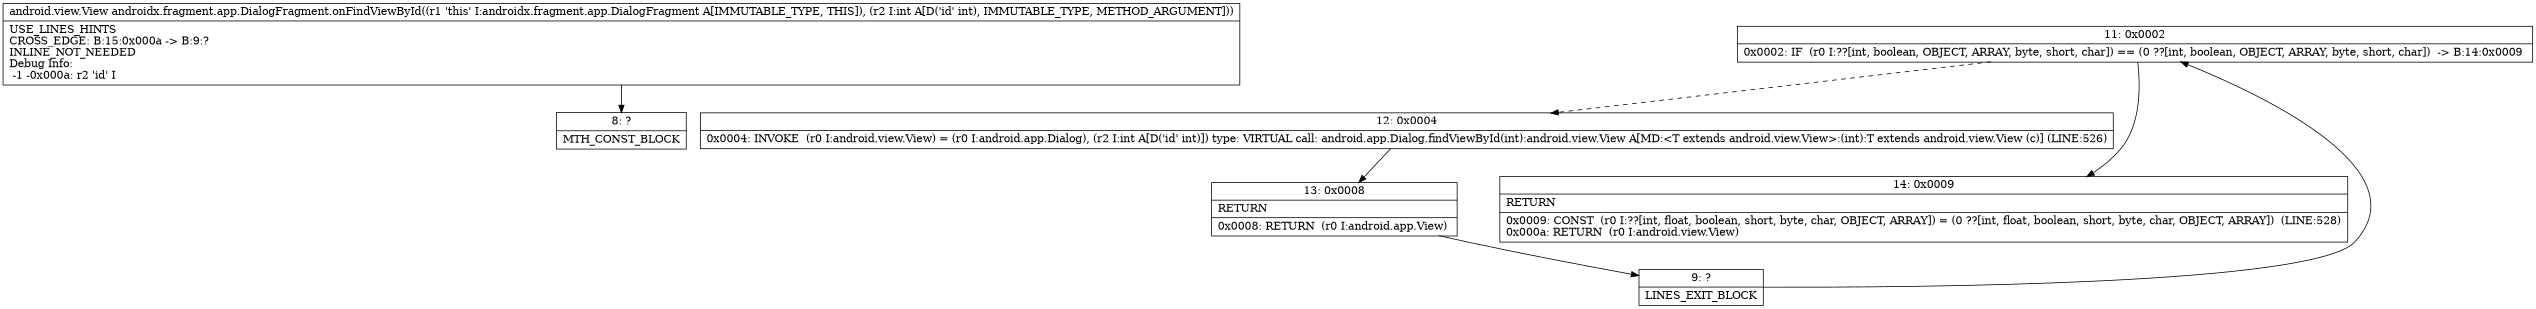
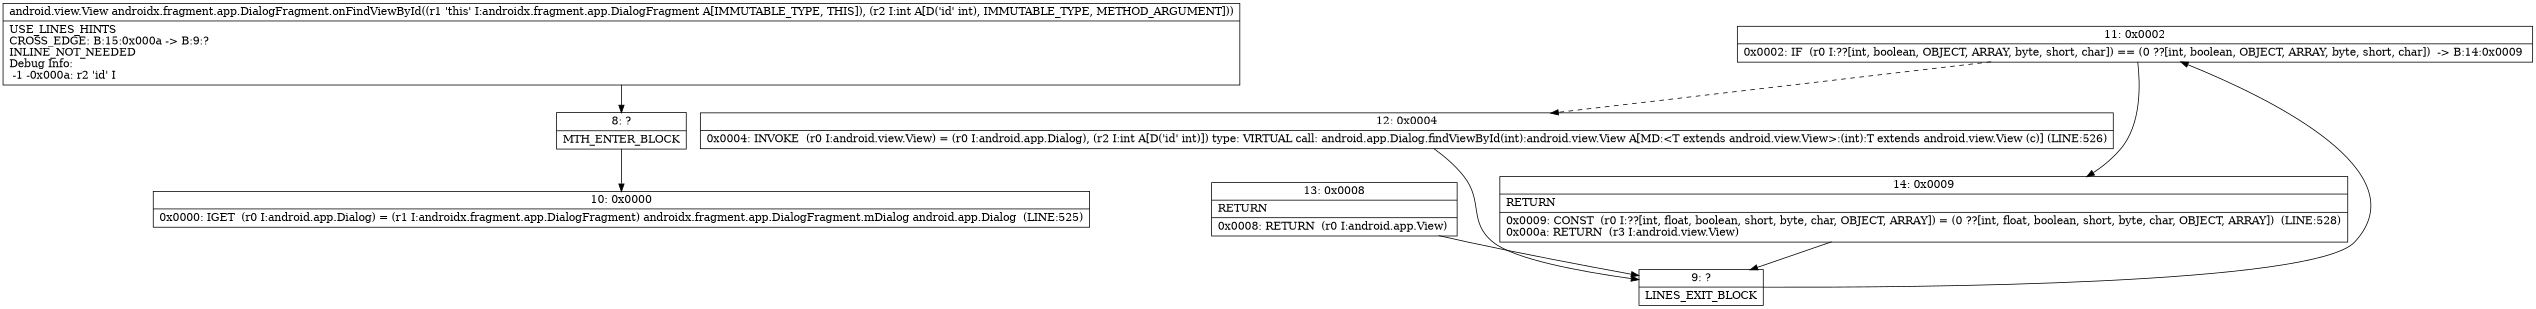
node "8: ?": text "MTH_CONST_BLOCK" -> "MTH_ENTER_BLOCK"
edge "12: 0x0004" -> "13: 0x0008": now "12: 0x0004" -> "9: ?"
node "10: 0x0000": added
node "14: 0x0009": text "0x000a: RETURN  (r0 I:android.view.View)" -> "0x000a: RETURN  (r3 I:android.view.View)"
edge "14: 0x0009" -> "9: ?": added
